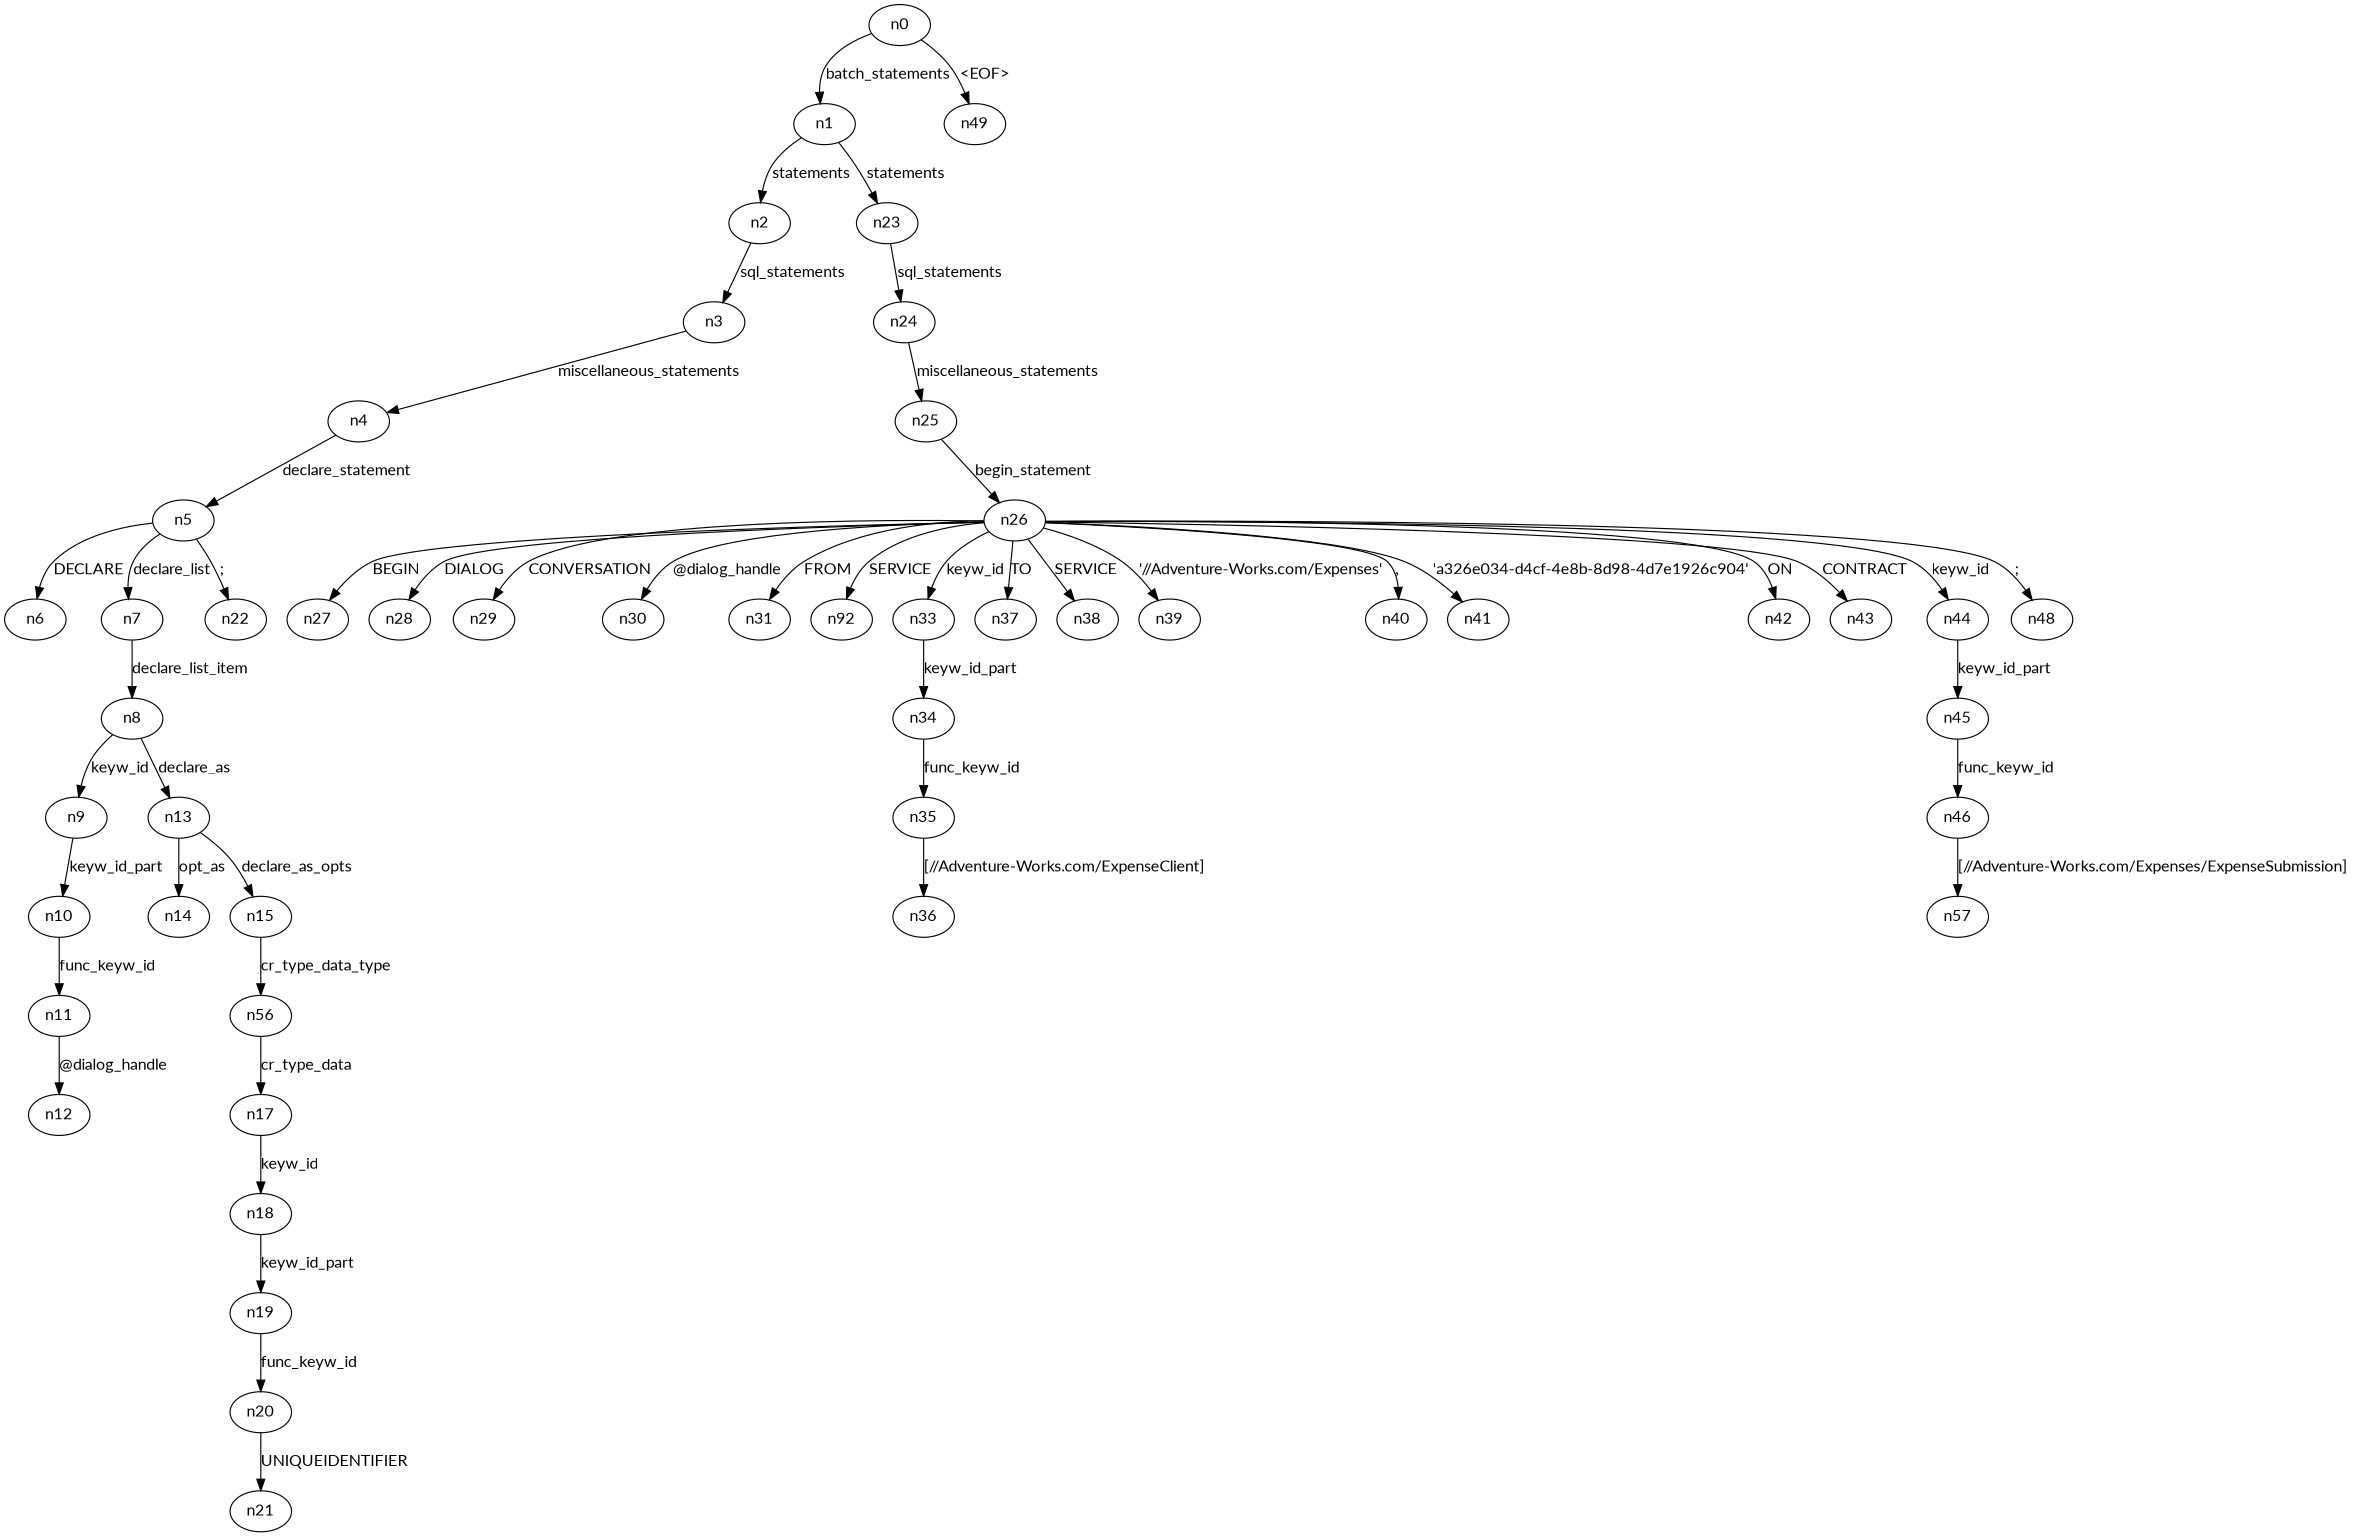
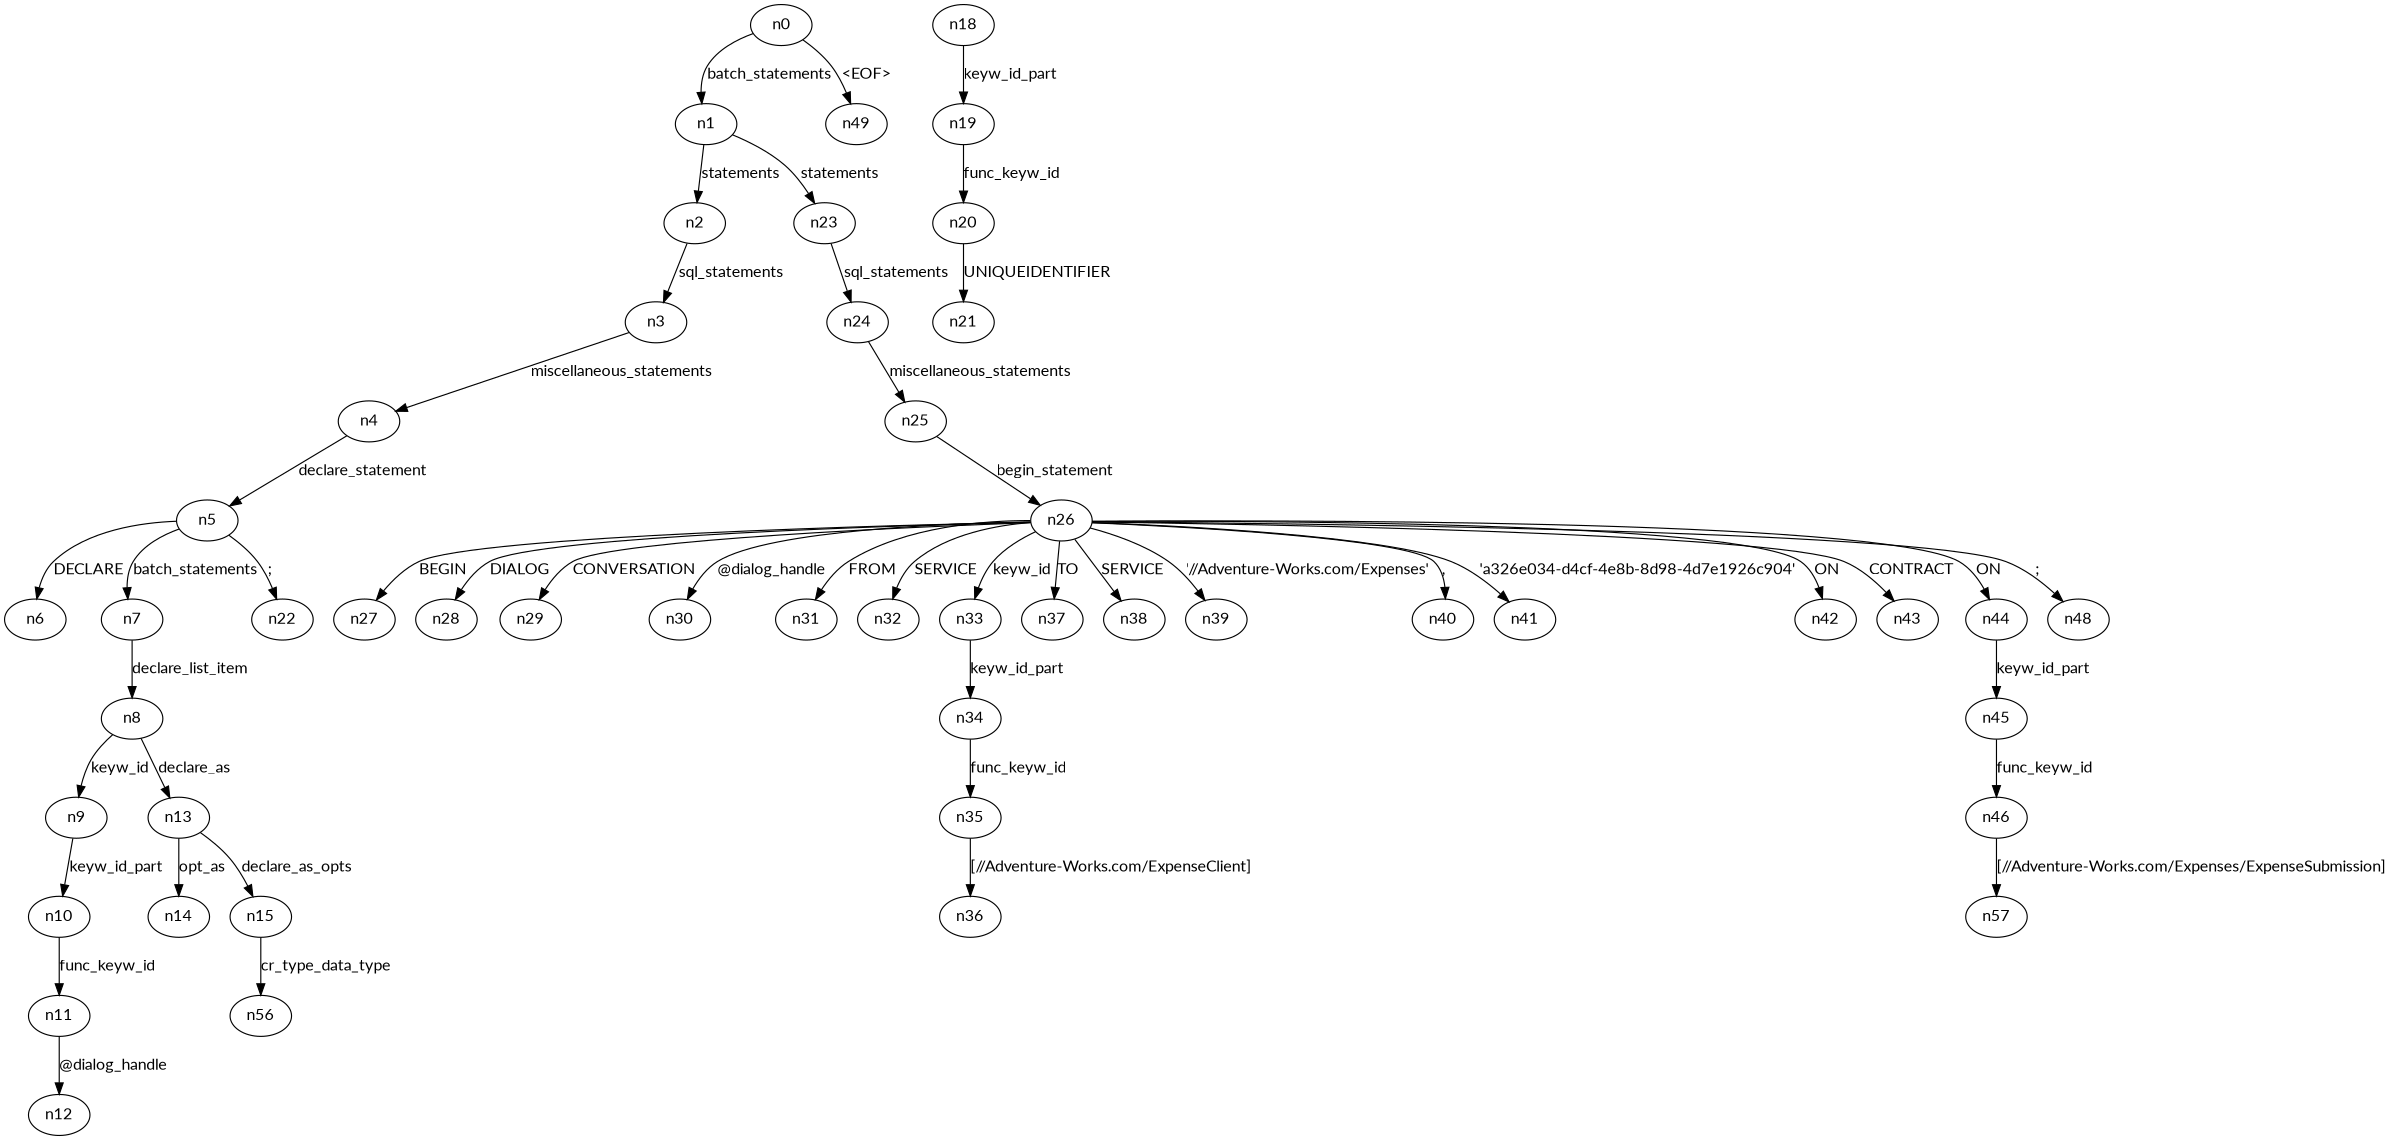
edge "n5" -> "n7": label "declare_list" -> "batch_statements"
edge "n26" -> "n44": label "keyw_id" -> "ON"
node "n92": label "n92" -> "n32"
node "n17": removed
